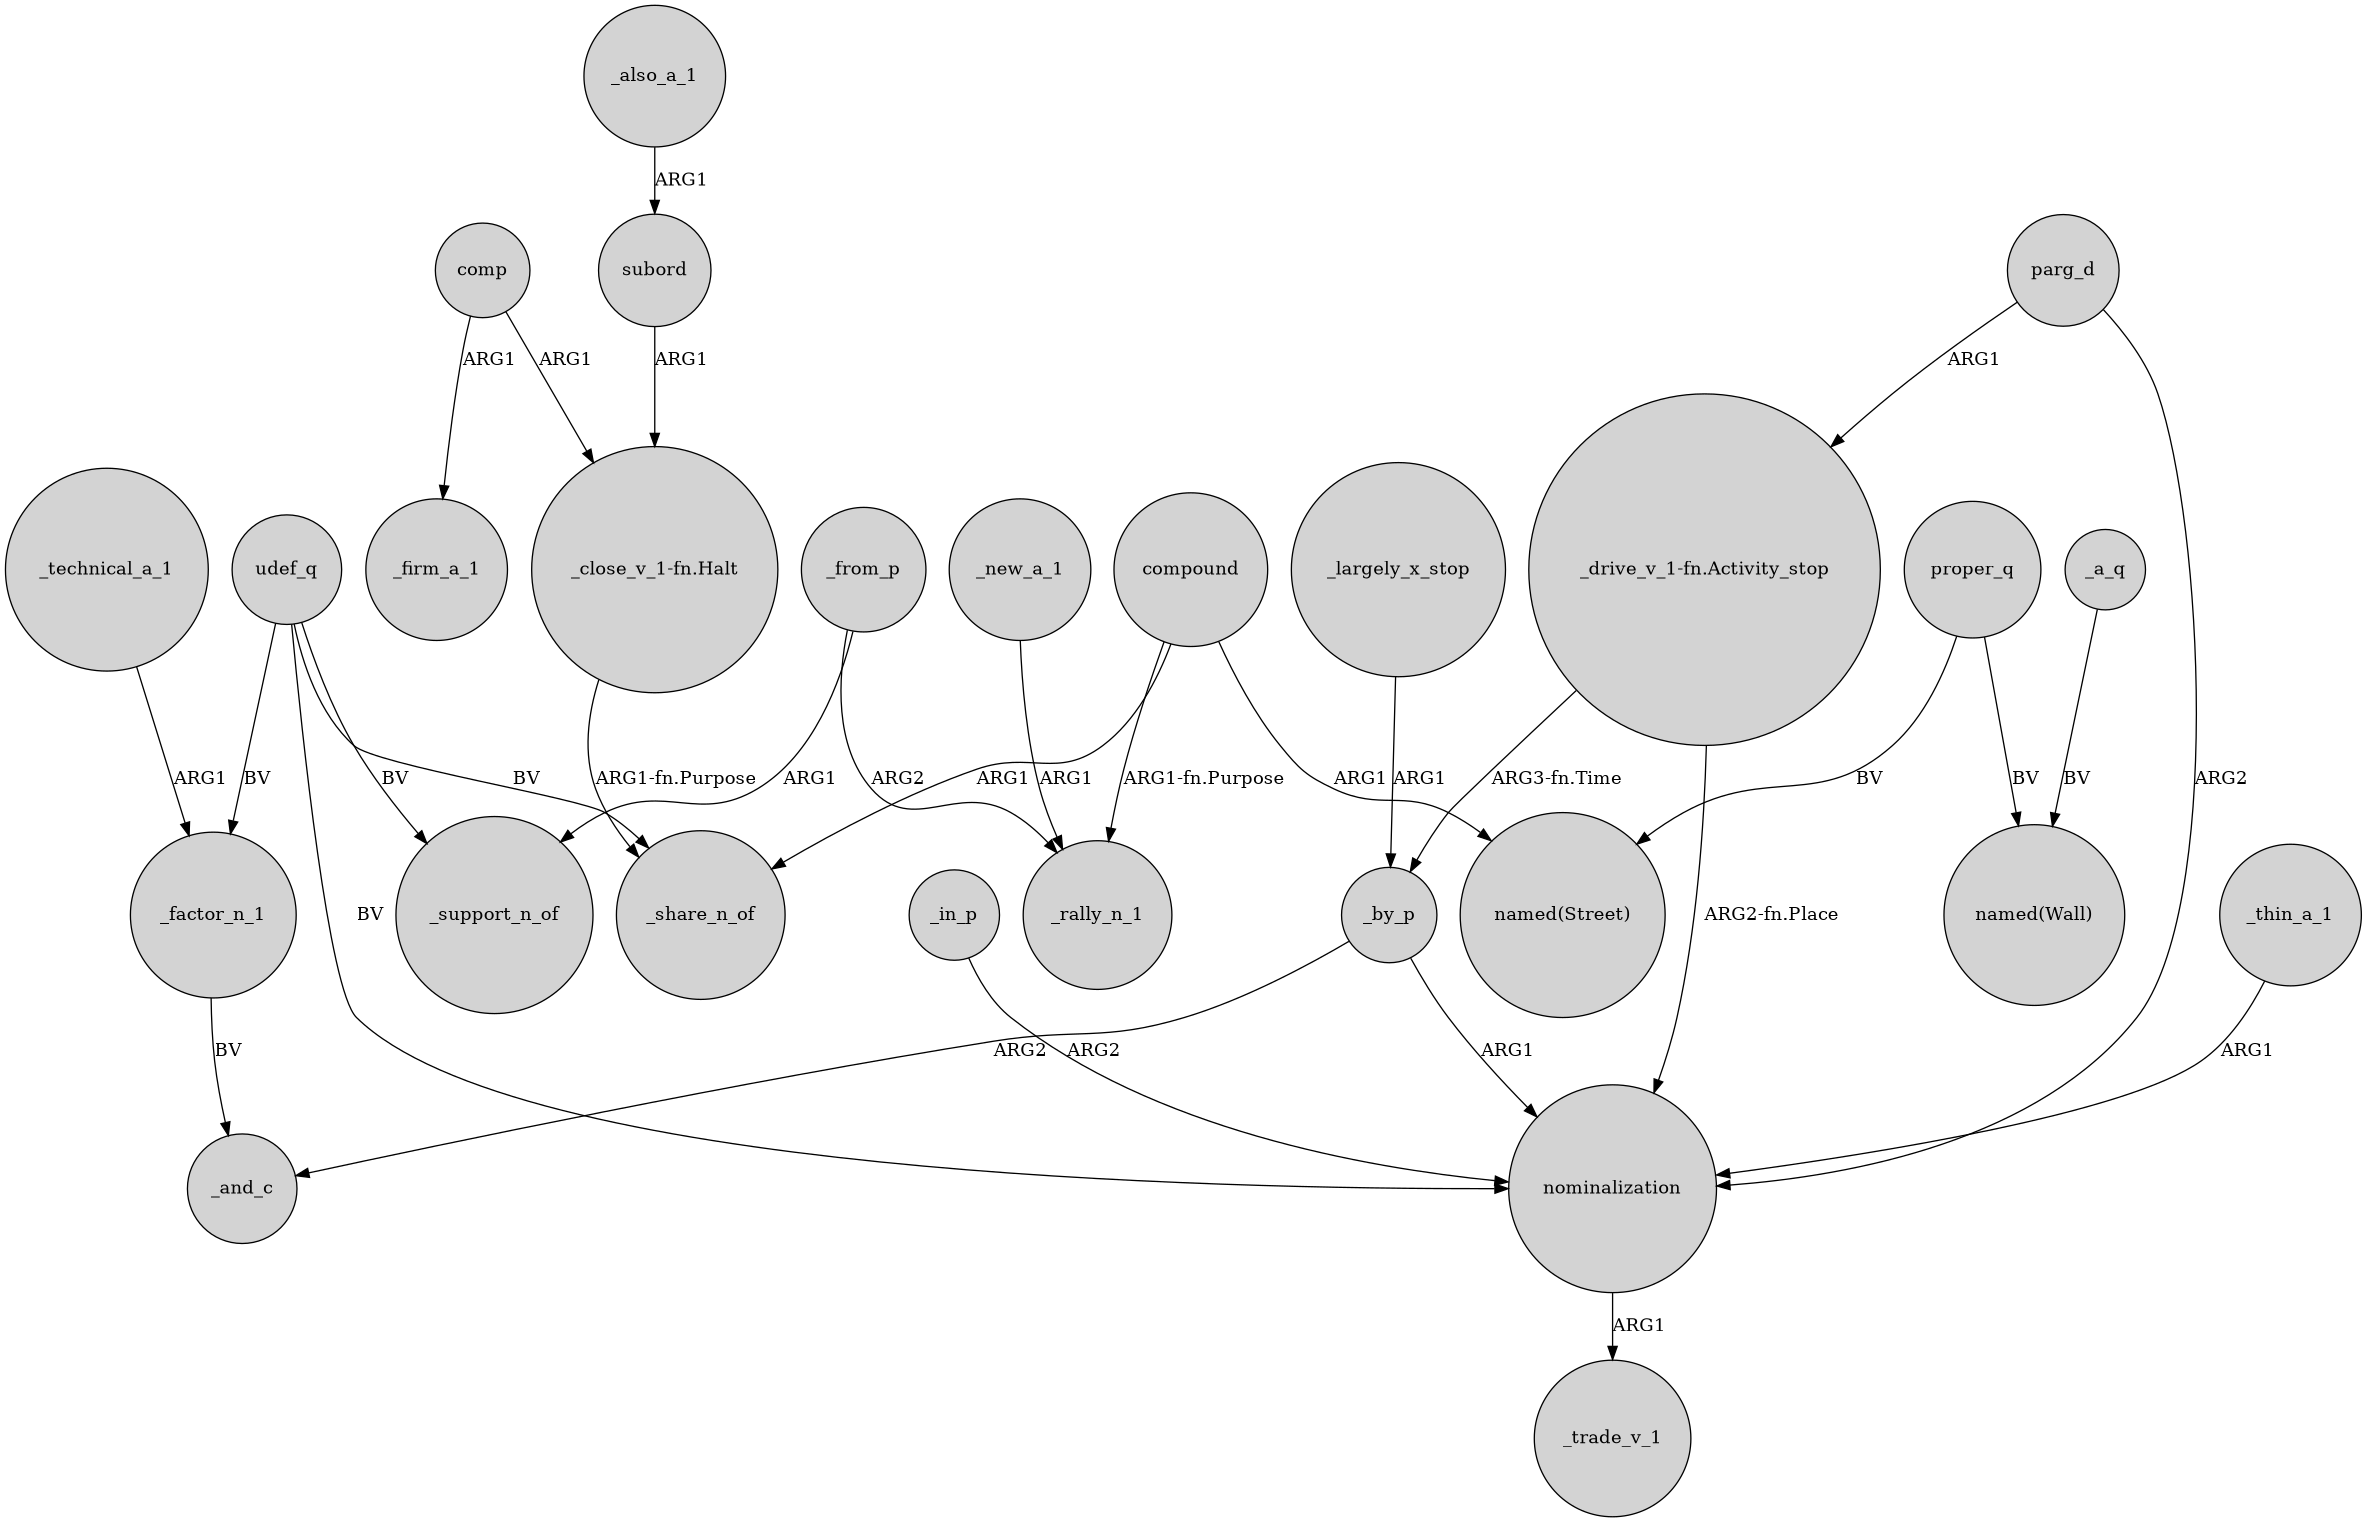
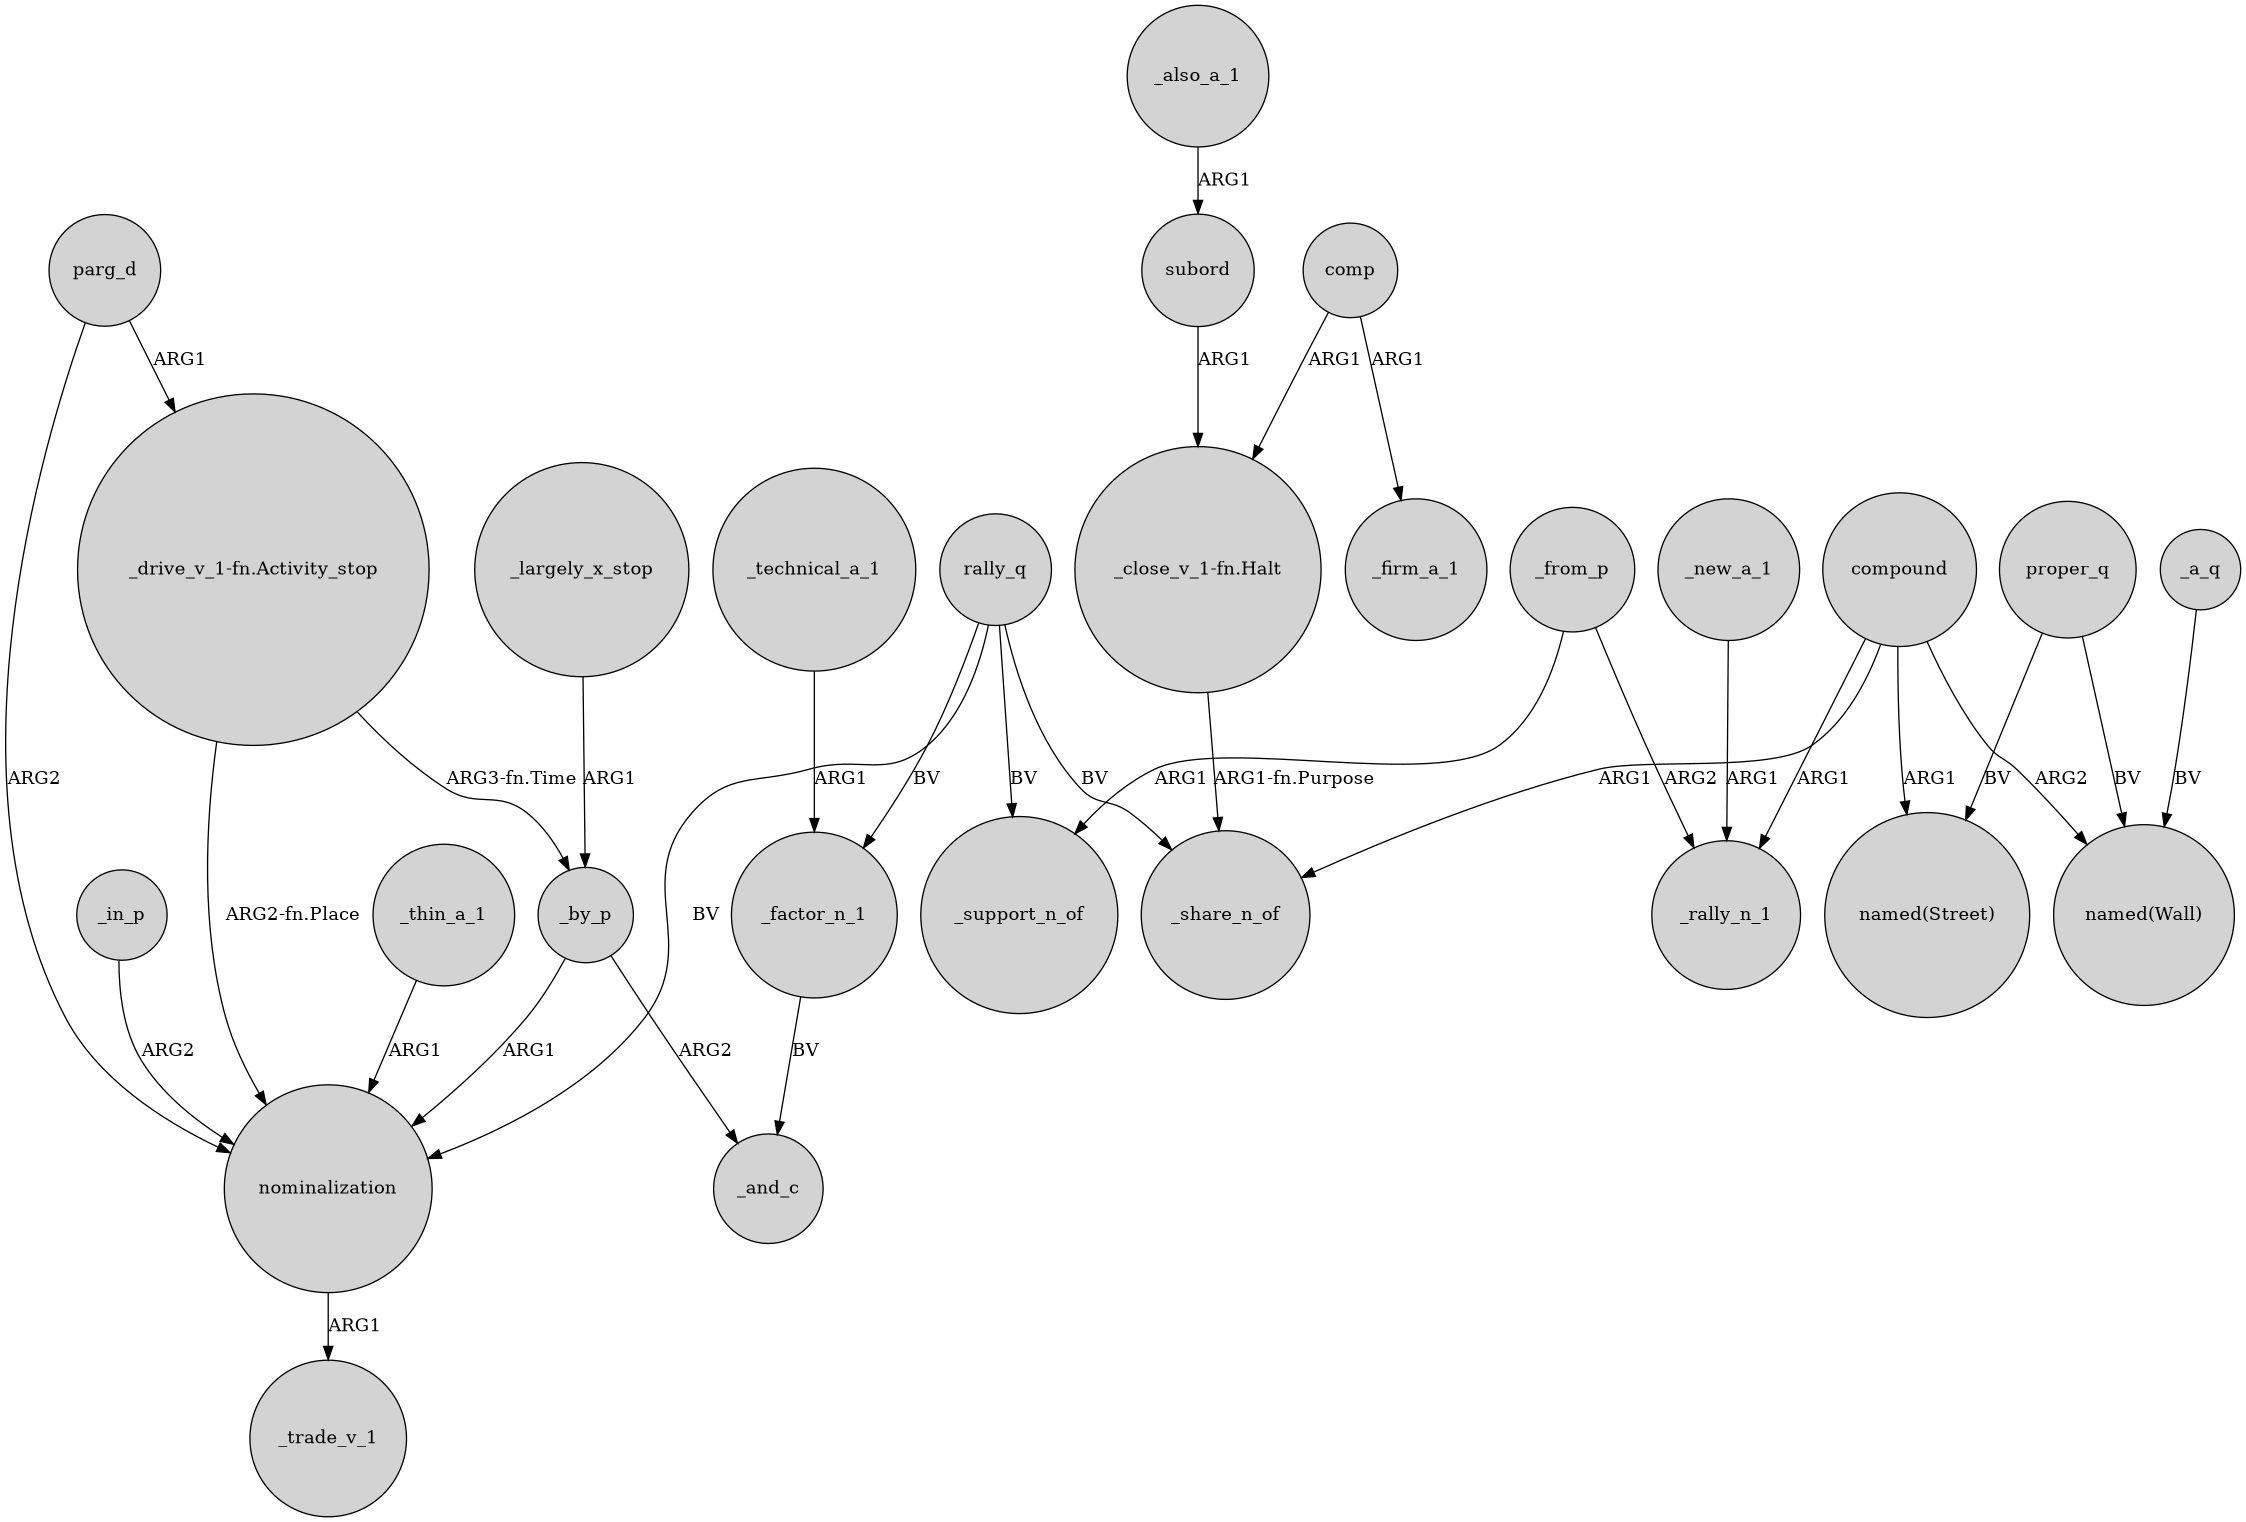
node "udef_q": label "udef_q" -> "rally_q"
edge "compound" -> "named(Wall)": added, label "ARG2"
edge "compound" -> "_rally_n_1": label "ARG1-fn.Purpose" -> "ARG1"
